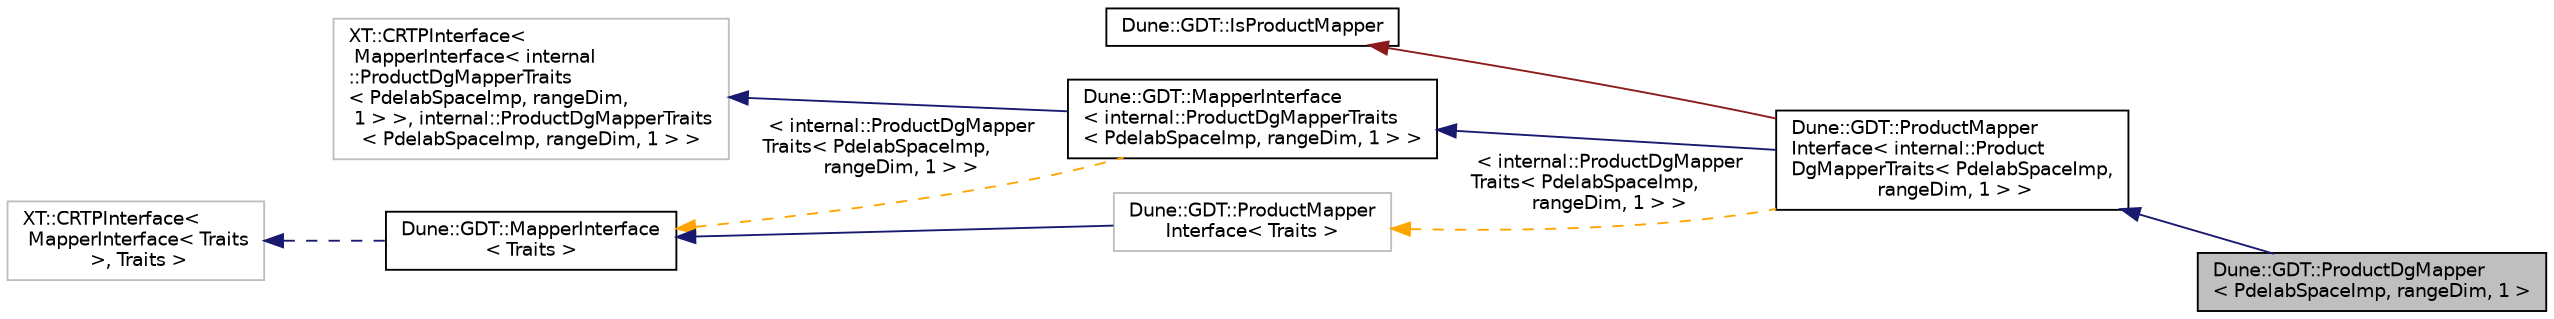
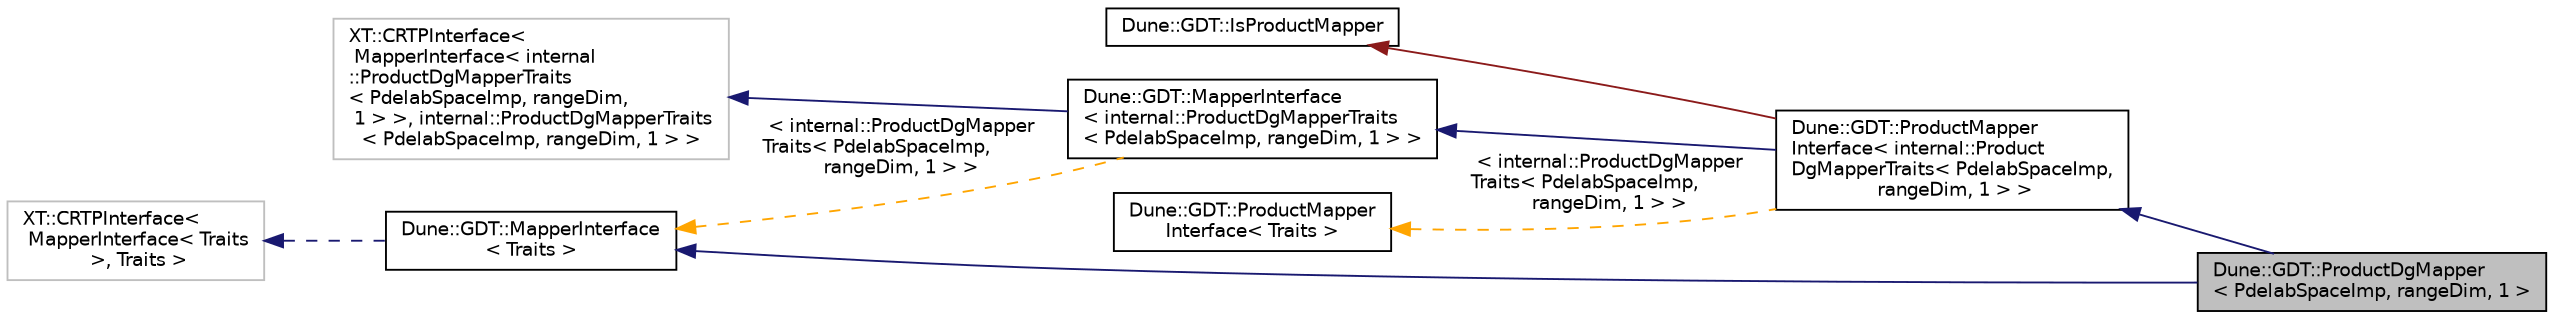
node "Dune::GDT::ProductMapper Interface< Traits >": color grey75 -> black
edge "Dune::GDT::ProductMapper Interface< Traits >" -> "Dune::GDT::MapperInterface < Traits >": now "Dune::GDT::ProductDgMapper < PdelabSpaceImp, rangeDim, 1 >" -> "Dune::GDT::MapperInterface < Traits >"
